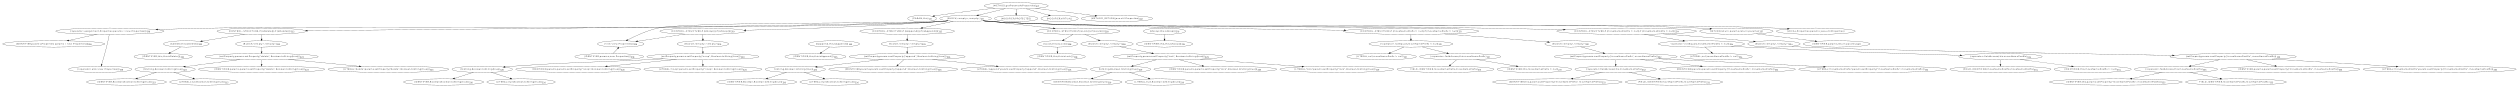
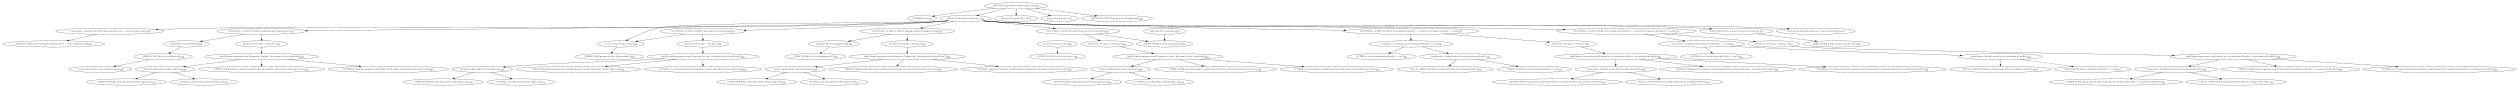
edge "(CONTROL_STRUCTURE,if (isLock()),if (isLock()))" -> "(isLock,this.isLock())": now "(CONTROL_STRUCTURE,if (isLock()),if (isLock()))" -> "(IDENTIFIER,this,this.isNoop())"
edge "(CONTROL_STRUCTURE,if (isAppend()),if (isAppend()))" -> "(isAppend,this.isAppend())": added
edge "(<operator>.assignment,Properties params = new Properties())" -> "(<operator>.alloc,new Properties())": now "(IDENTIFIER,this,this.isDelete())" -> "(<operator>.alloc,new Properties())"
edge "(IDENTIFIER,params,new Properties())" -> "(<init>,new Properties())": reversed
